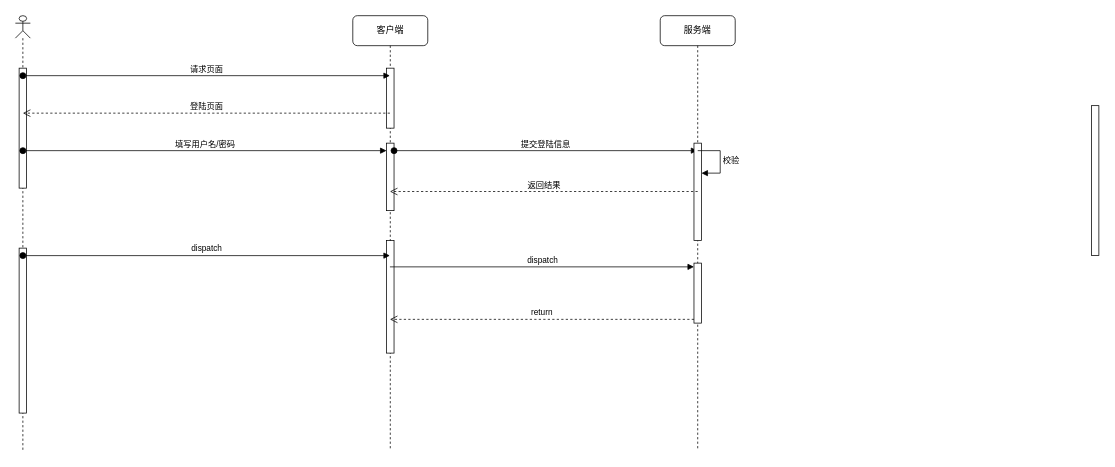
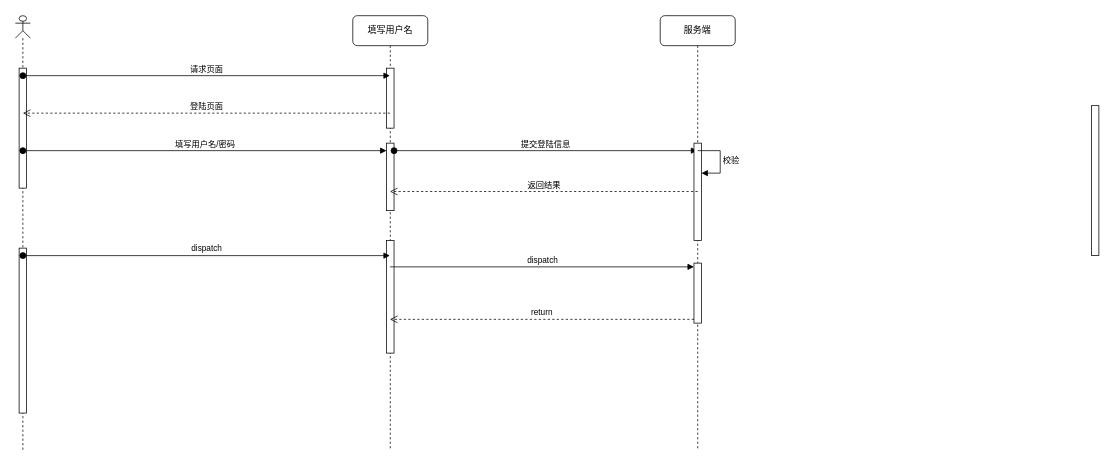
node "客户端": label "客户端" -> "填写用户名"
